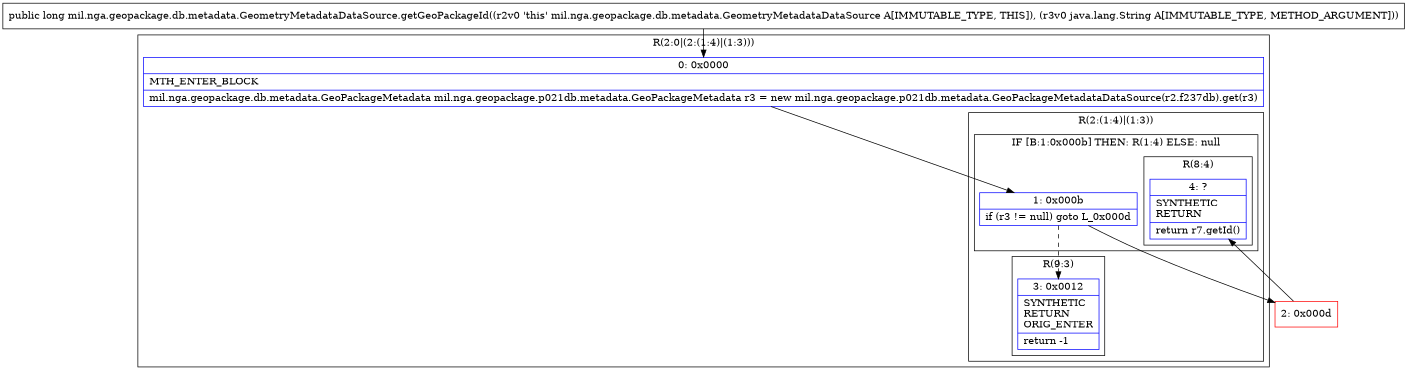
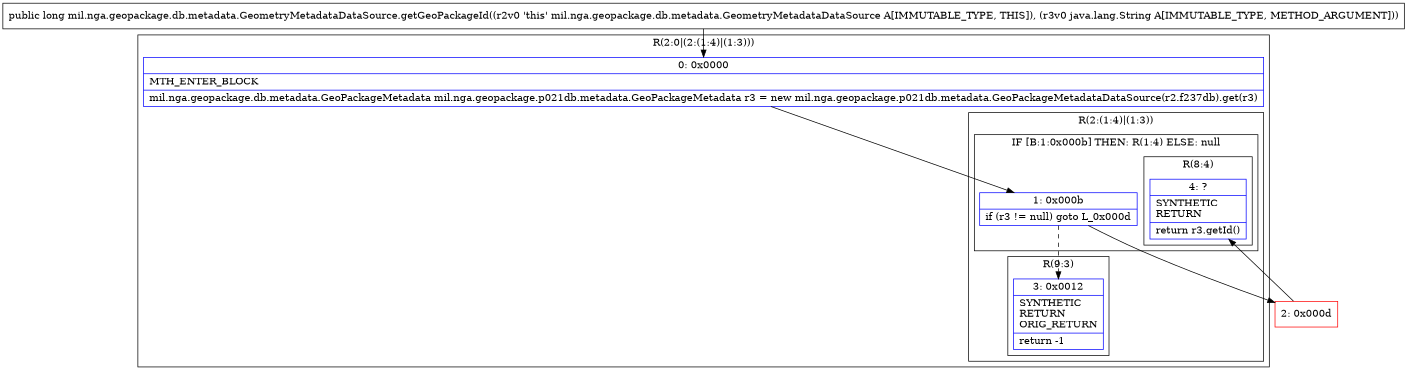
node "4: ?": text "return r7.getId()" -> "return r3.getId()"
node "3: 0x0012": text "ORIG_ENTER" -> "ORIG_RETURN"
